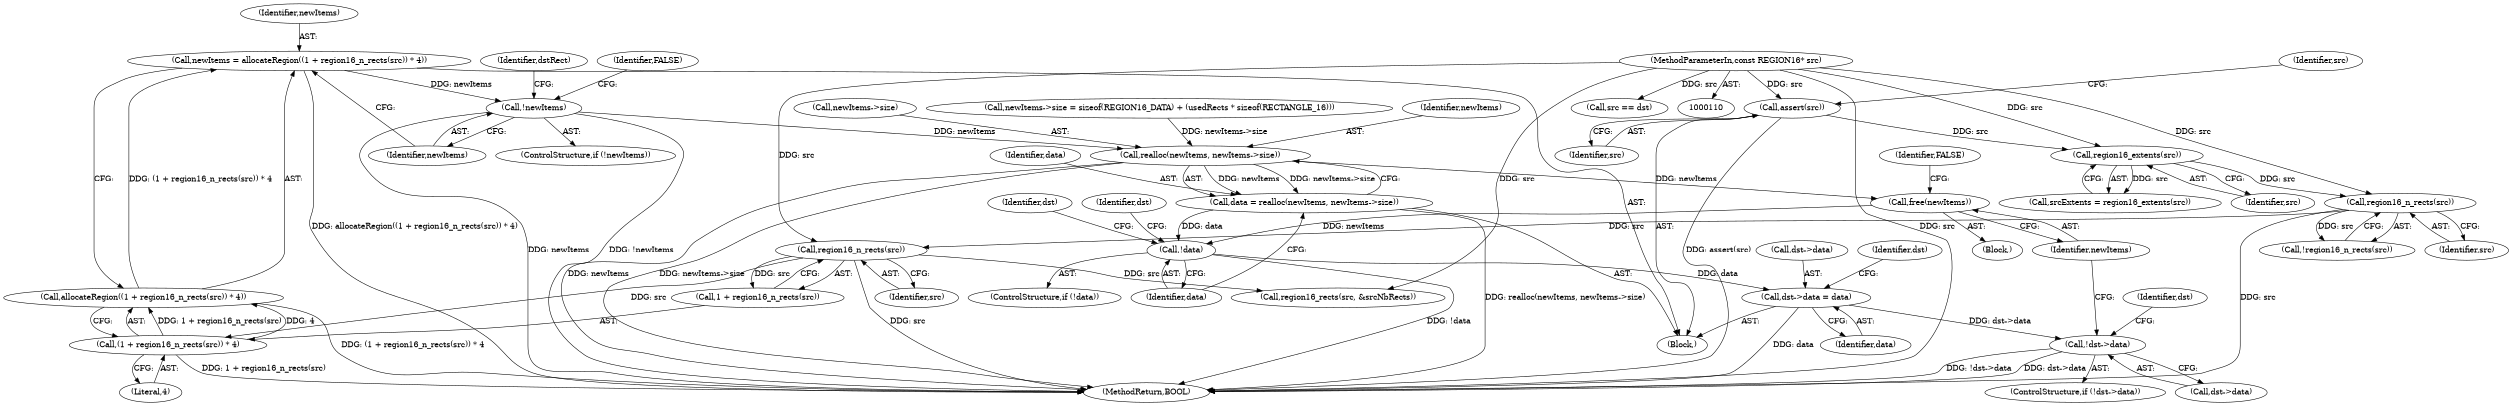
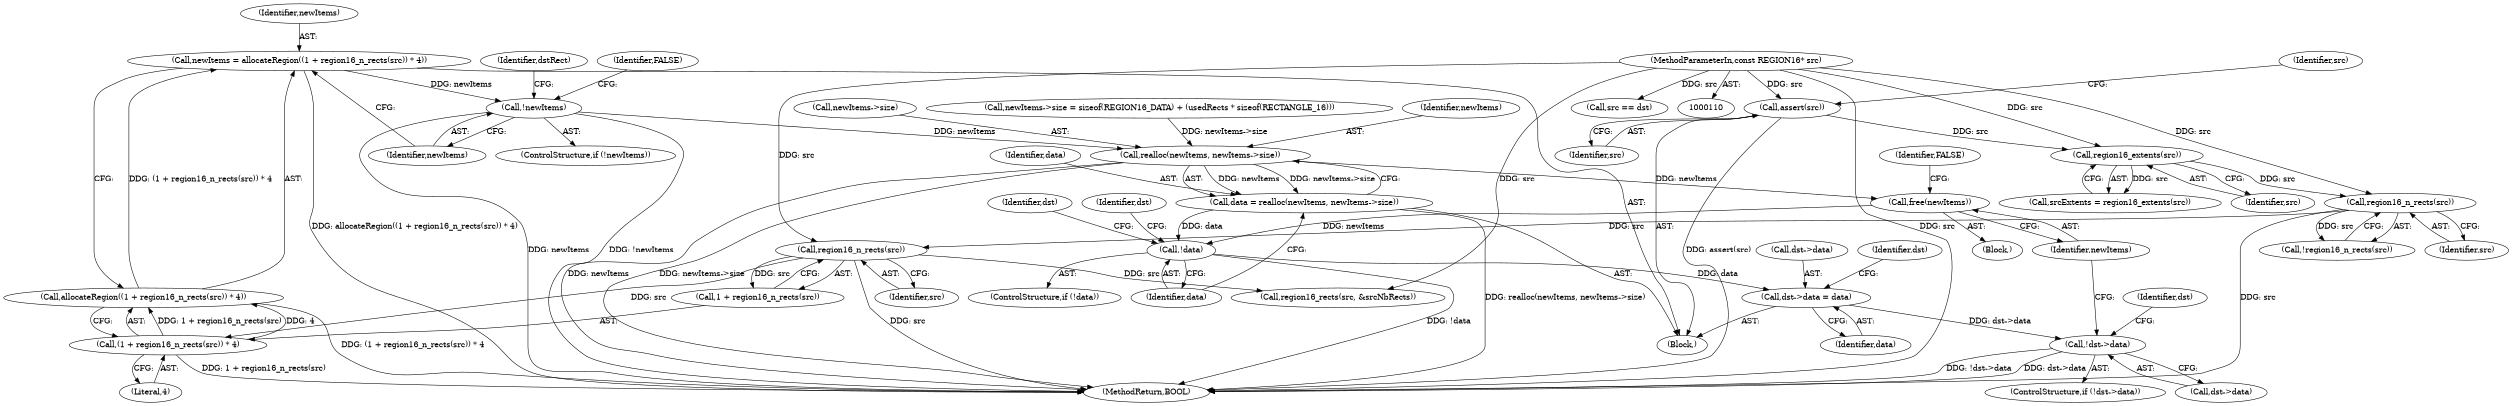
edge "(Call,dst->data = data)" -> "(MethodReturn,BOOL)": removed, label "DDG: data"
